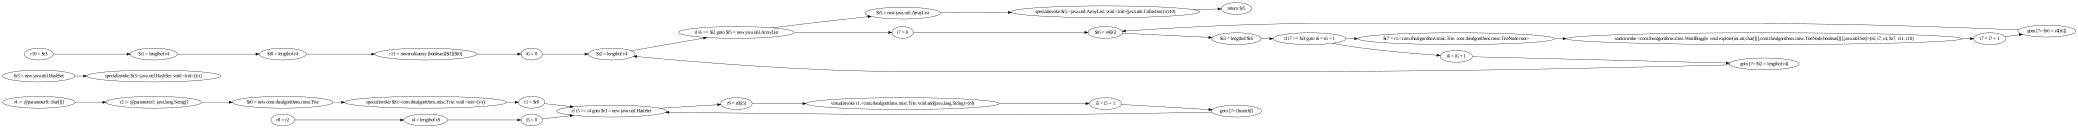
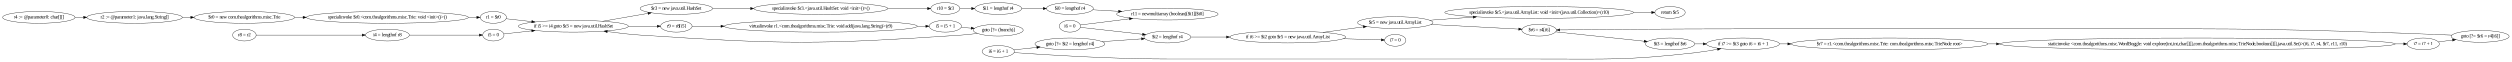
edge "specialinvoke $r3.<java.util.HashSet: void <init>()>()" -> "r10 = $r3": added
edge "if i5 >= i4 goto $r3 = new java.util.HashSet" -> "$r3 = new java.util.HashSet": added
edge "i7 = 0" -> "$r6 = r4[i6]": now "$r5 = new java.util.ArrayList" -> "$r6 = r4[i6]"
edge "if i7 >= $i3 goto i6 = i6 + 1" -> "i6 = i6 + 1": reversed
edge "r11 = newmultiarray (boolean)[$i1][$i0]" -> "i6 = 0": reversed
